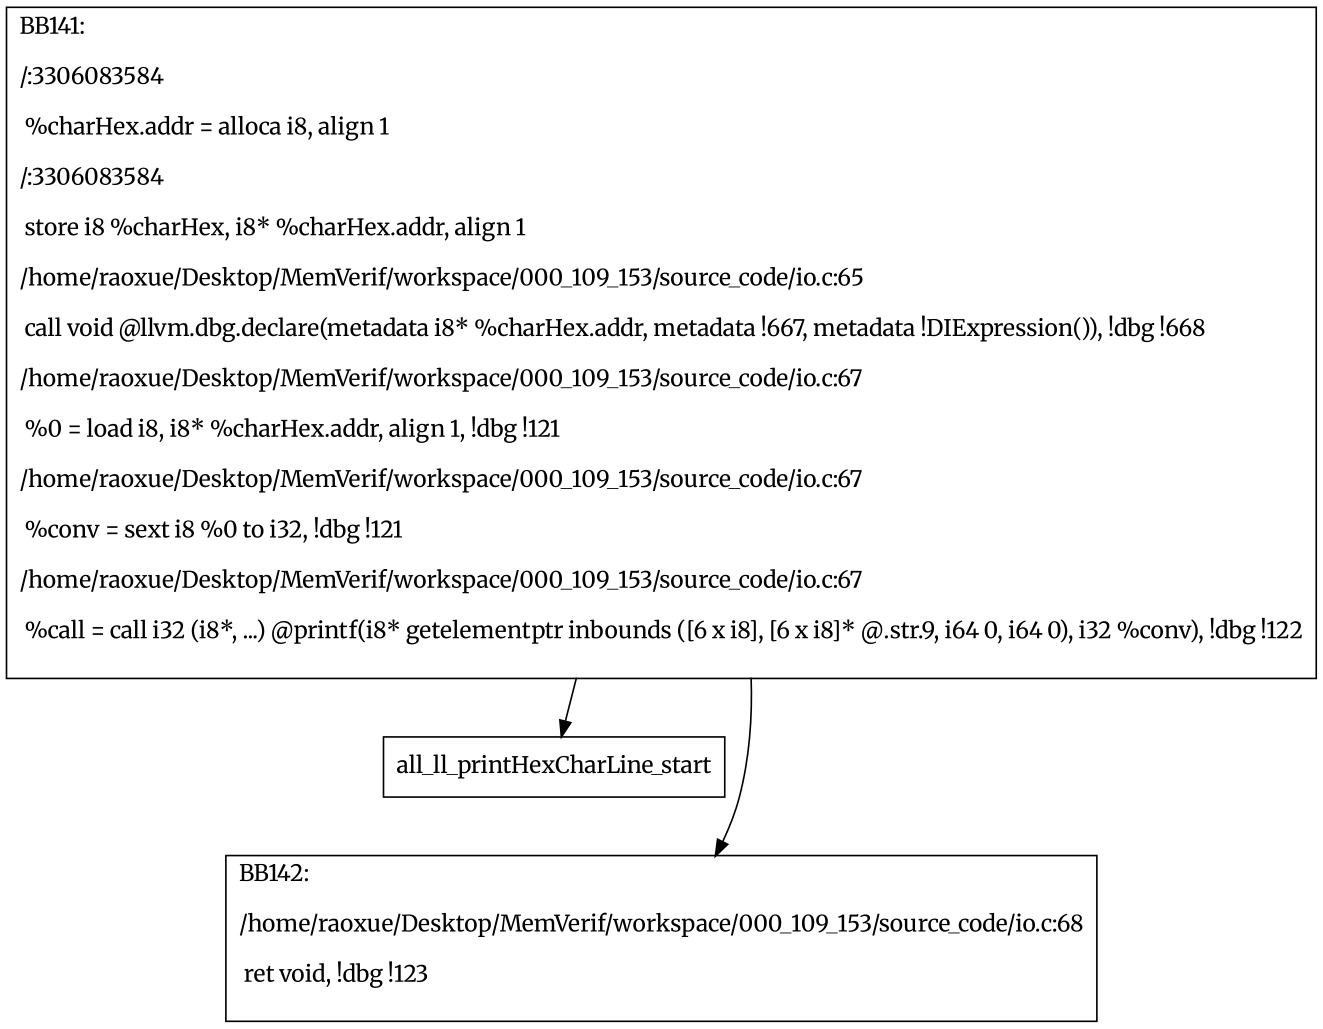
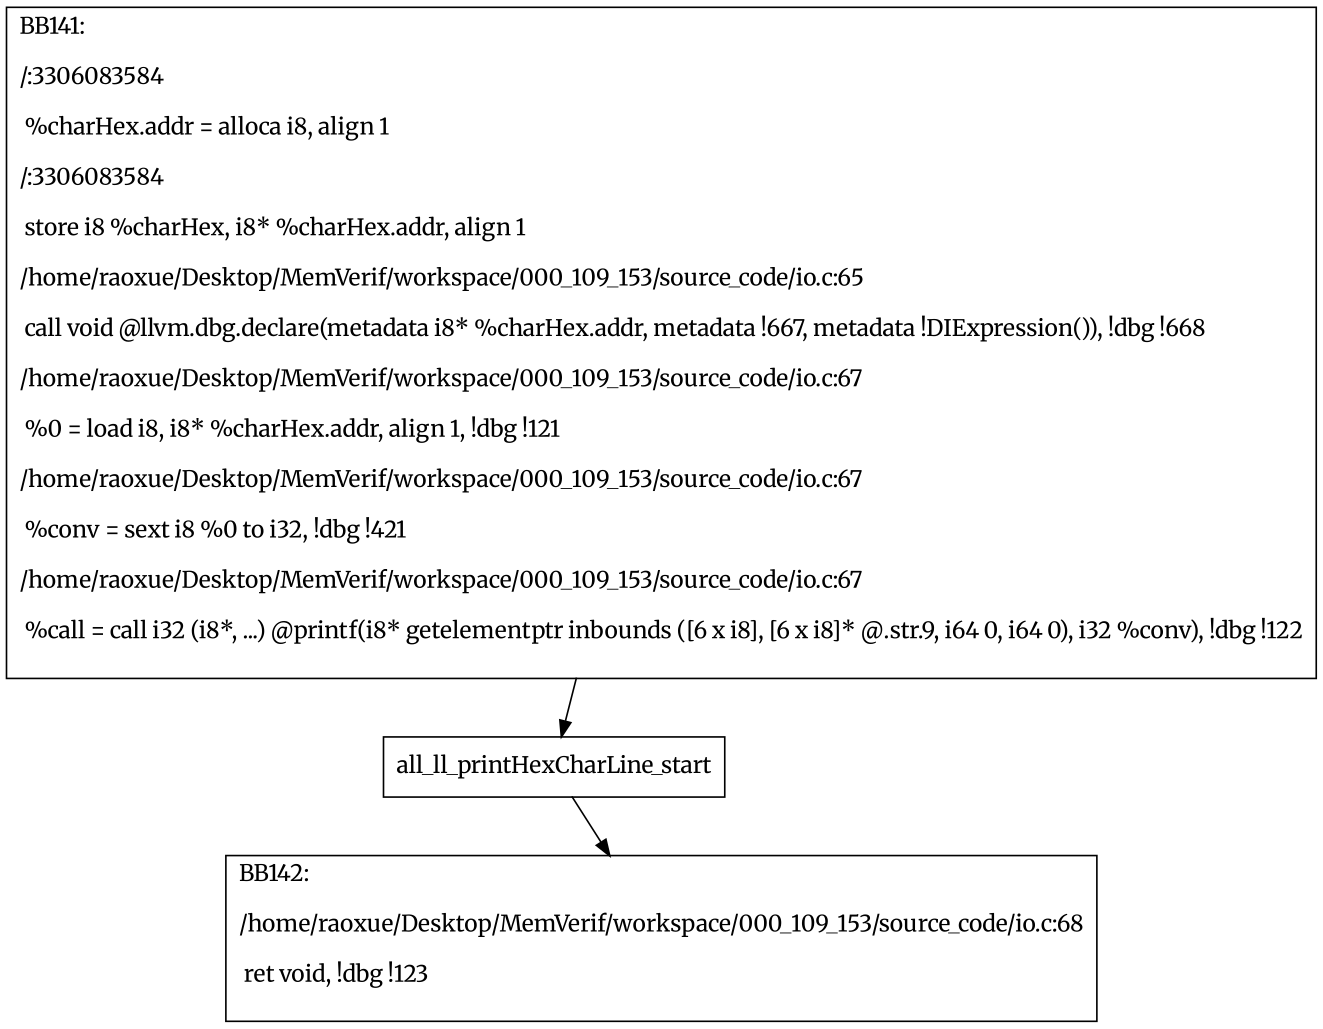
node "BB141:": text "%conv = sext i8 %0 to i32, !dbg !121" -> "%conv = sext i8 %0 to i32, !dbg !421"
edge "BB141:" -> "BB142:": now "all_ll_printHexCharLine_start" -> "BB142:"
